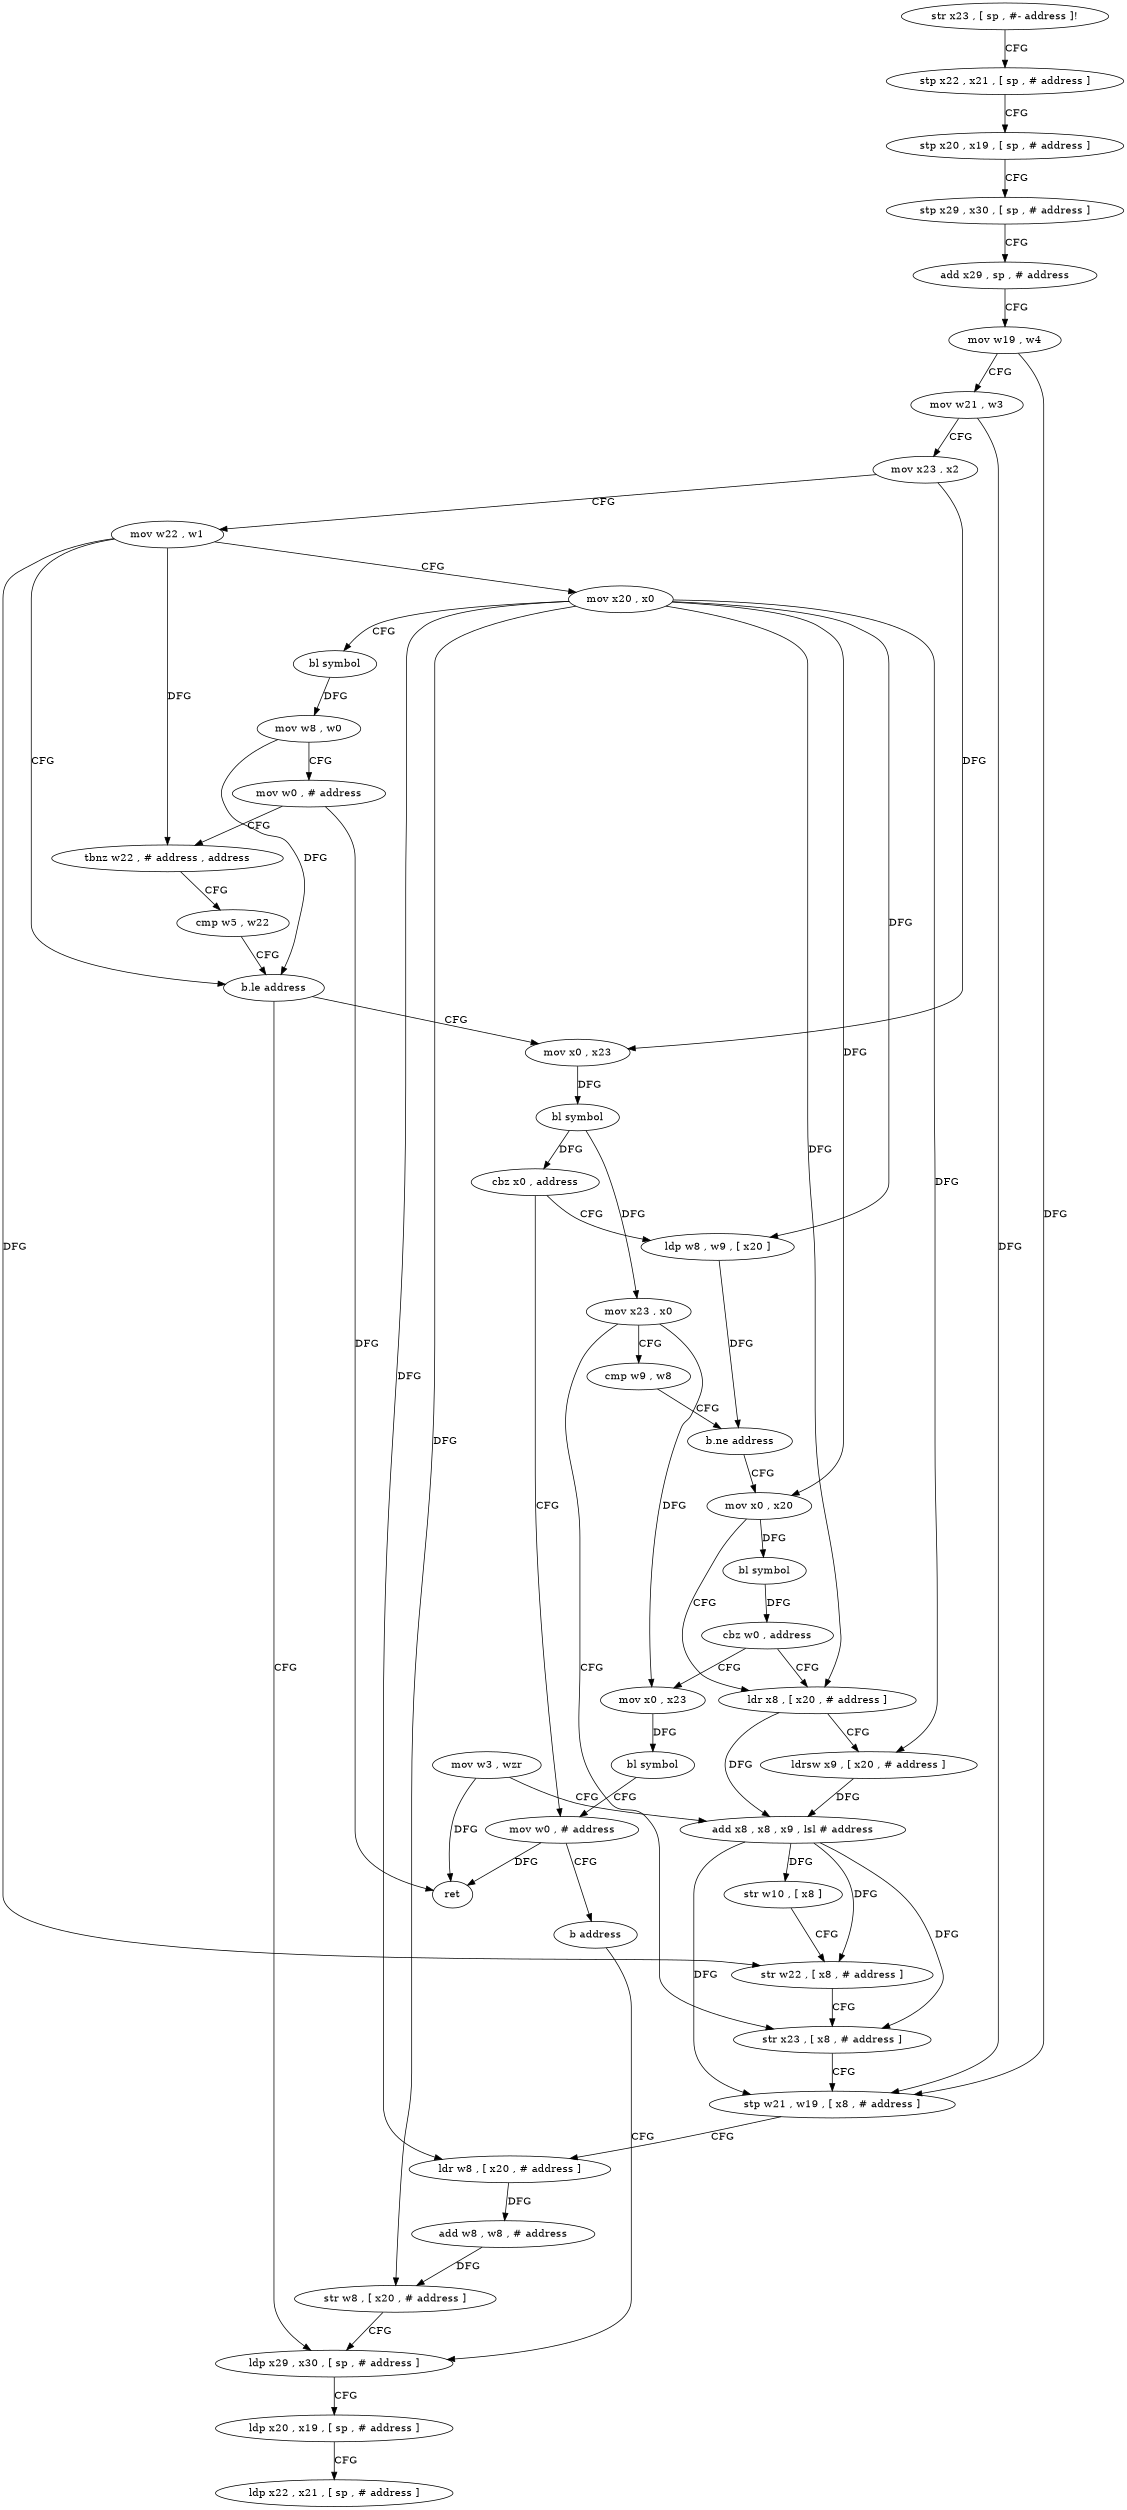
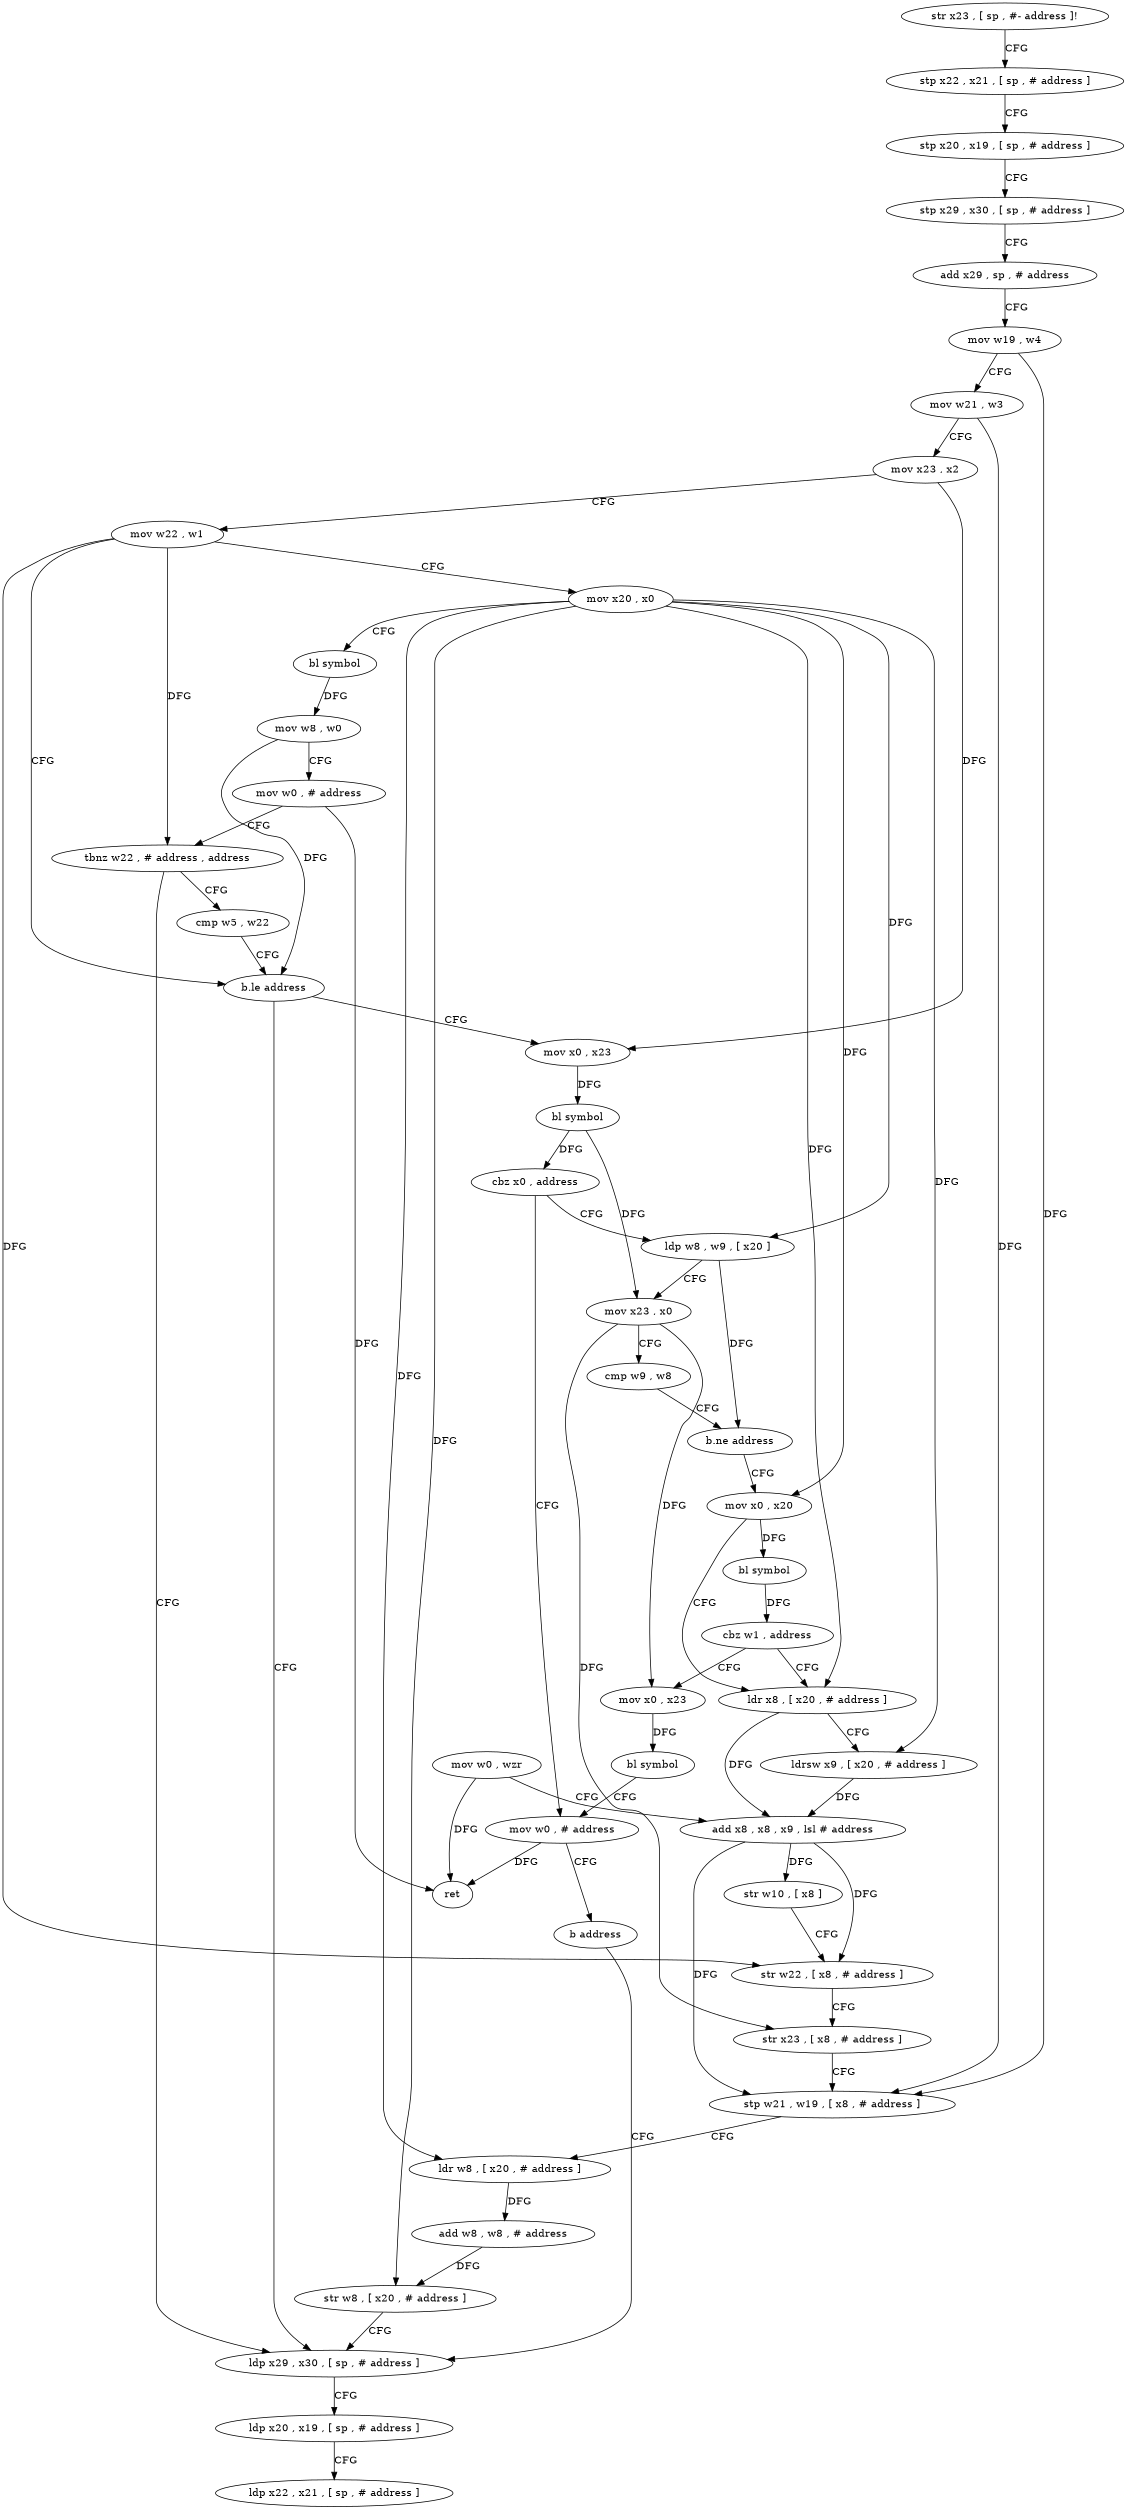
edge "ldp w8 , w9 , [ x20 ]" -> "mov x23 , x0": added, label "CFG"
node "cbz w0 , address": label "cbz w0 , address" -> "cbz w1 , address"
edge "tbnz w22 , # address , address" -> "ldp x29 , x30 , [ sp , # address ]": added, label "CFG"
edge "mov x23 , x0" -> "str x23 , [ x8 , # address ]": label "CFG" -> "DFG"
node "mov w3 , wzr": label "mov w3 , wzr" -> "mov w0 , wzr"
edge "add x8 , x8 , x9 , lsl # address" -> "str x23 , [ x8 , # address ]": removed, label "DFG"
